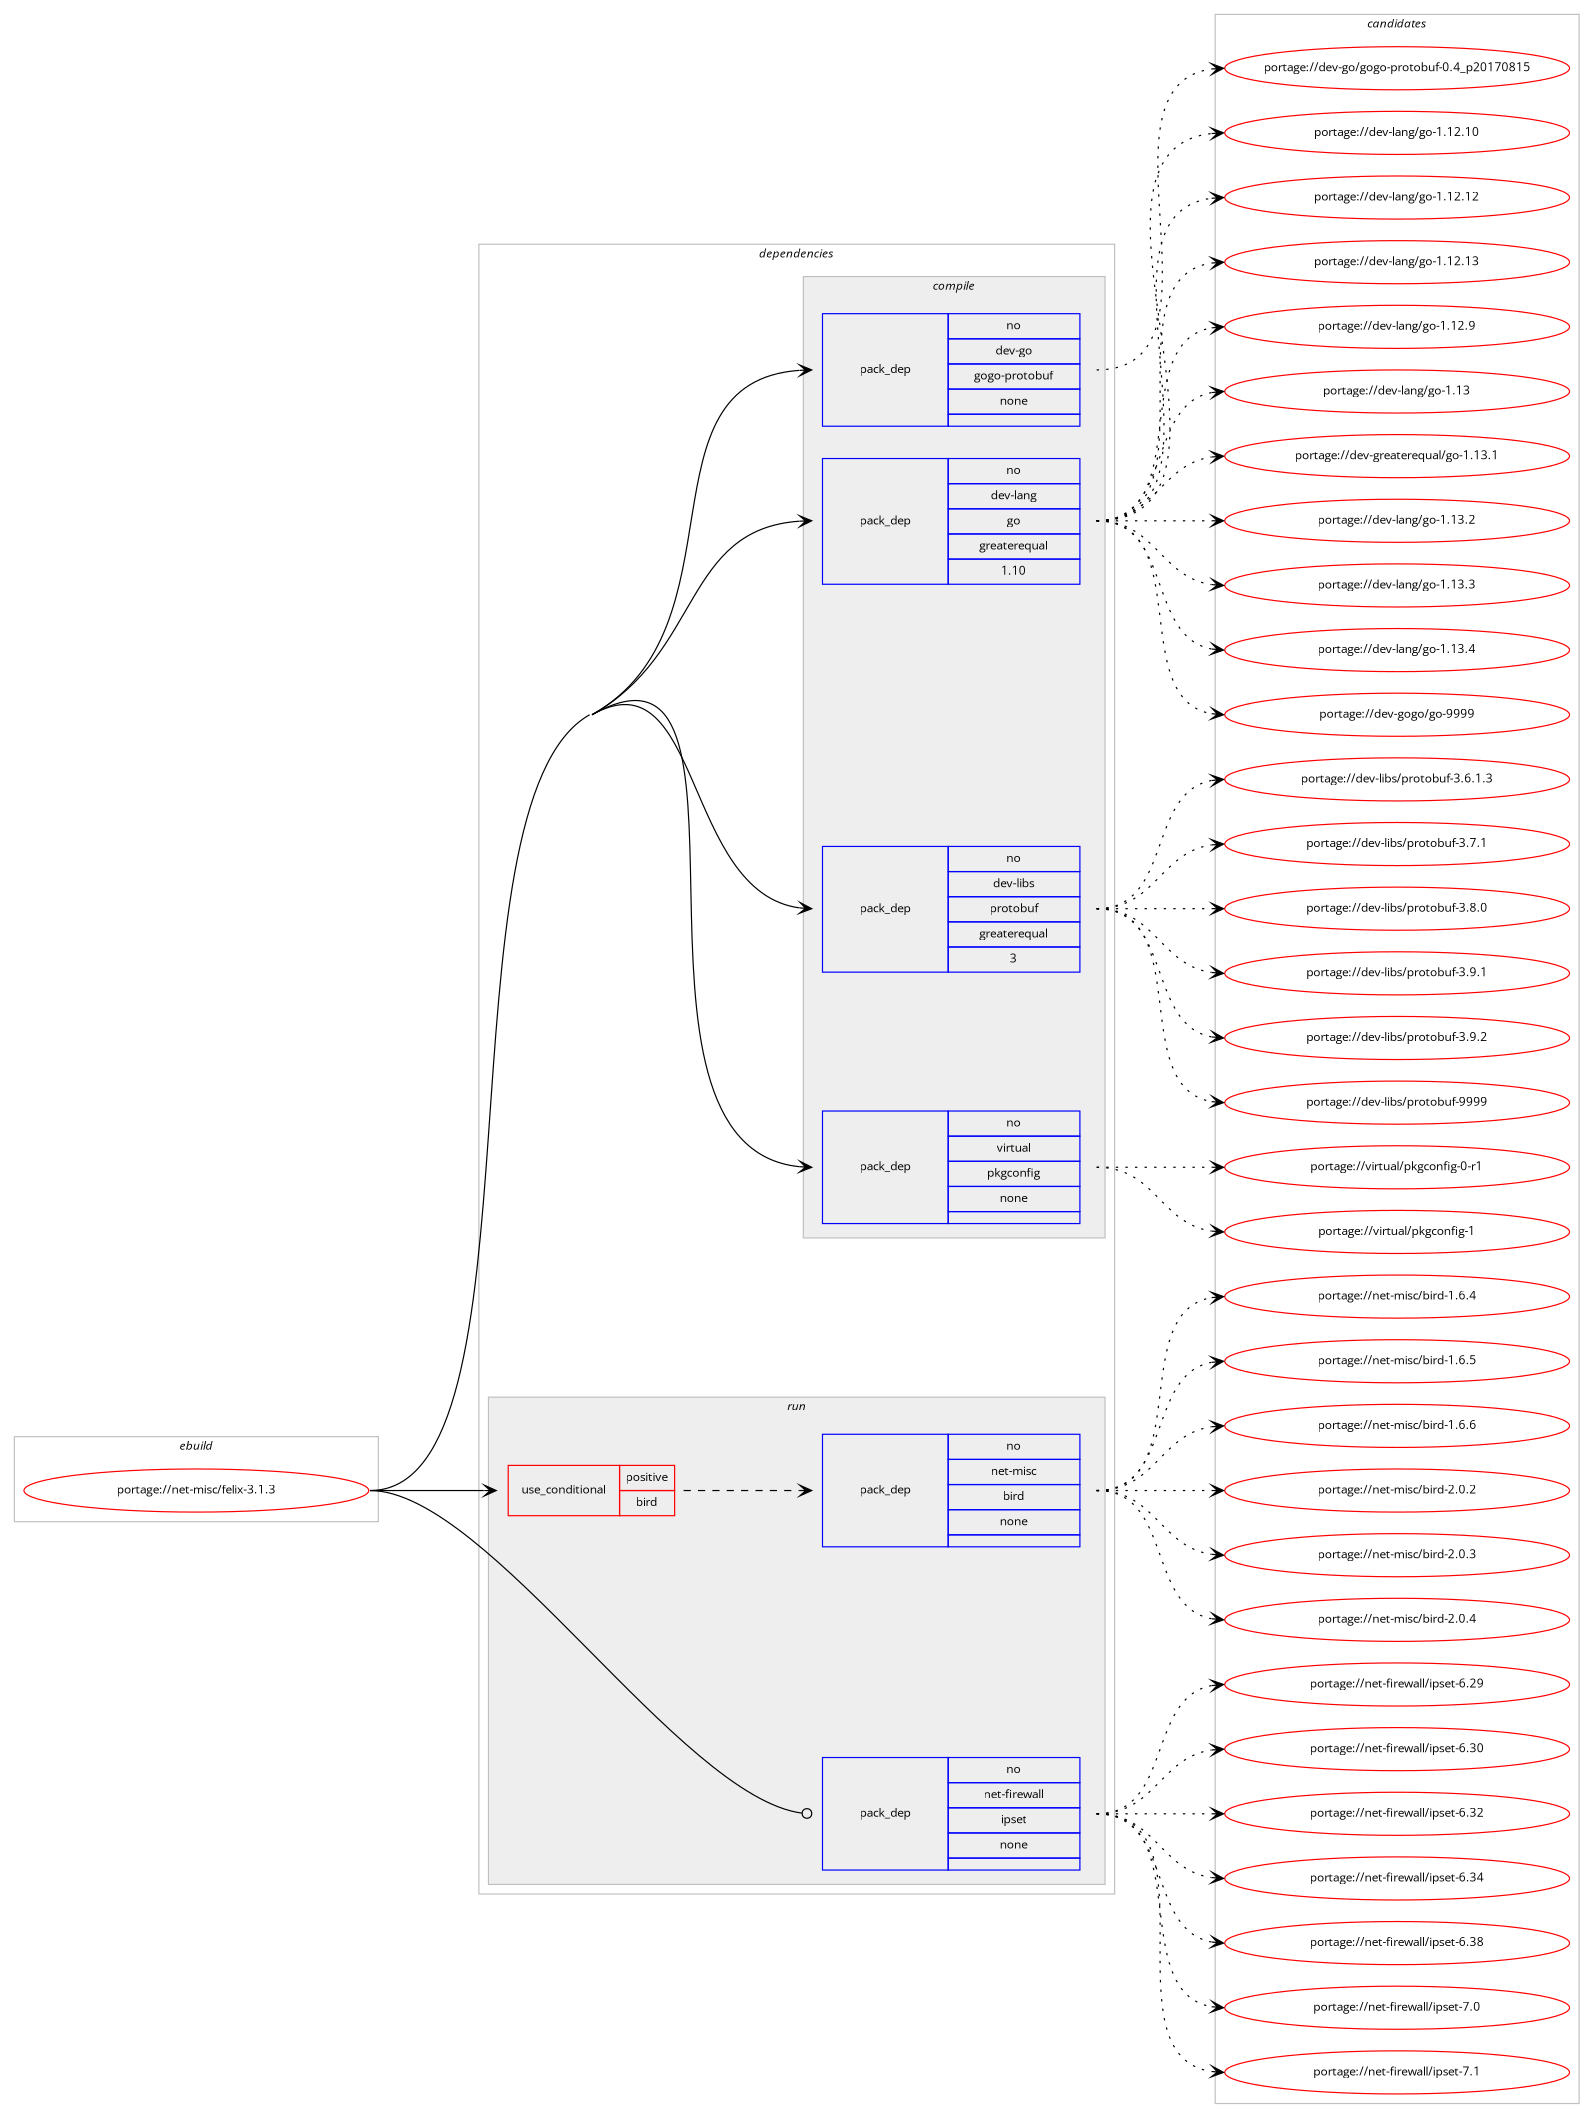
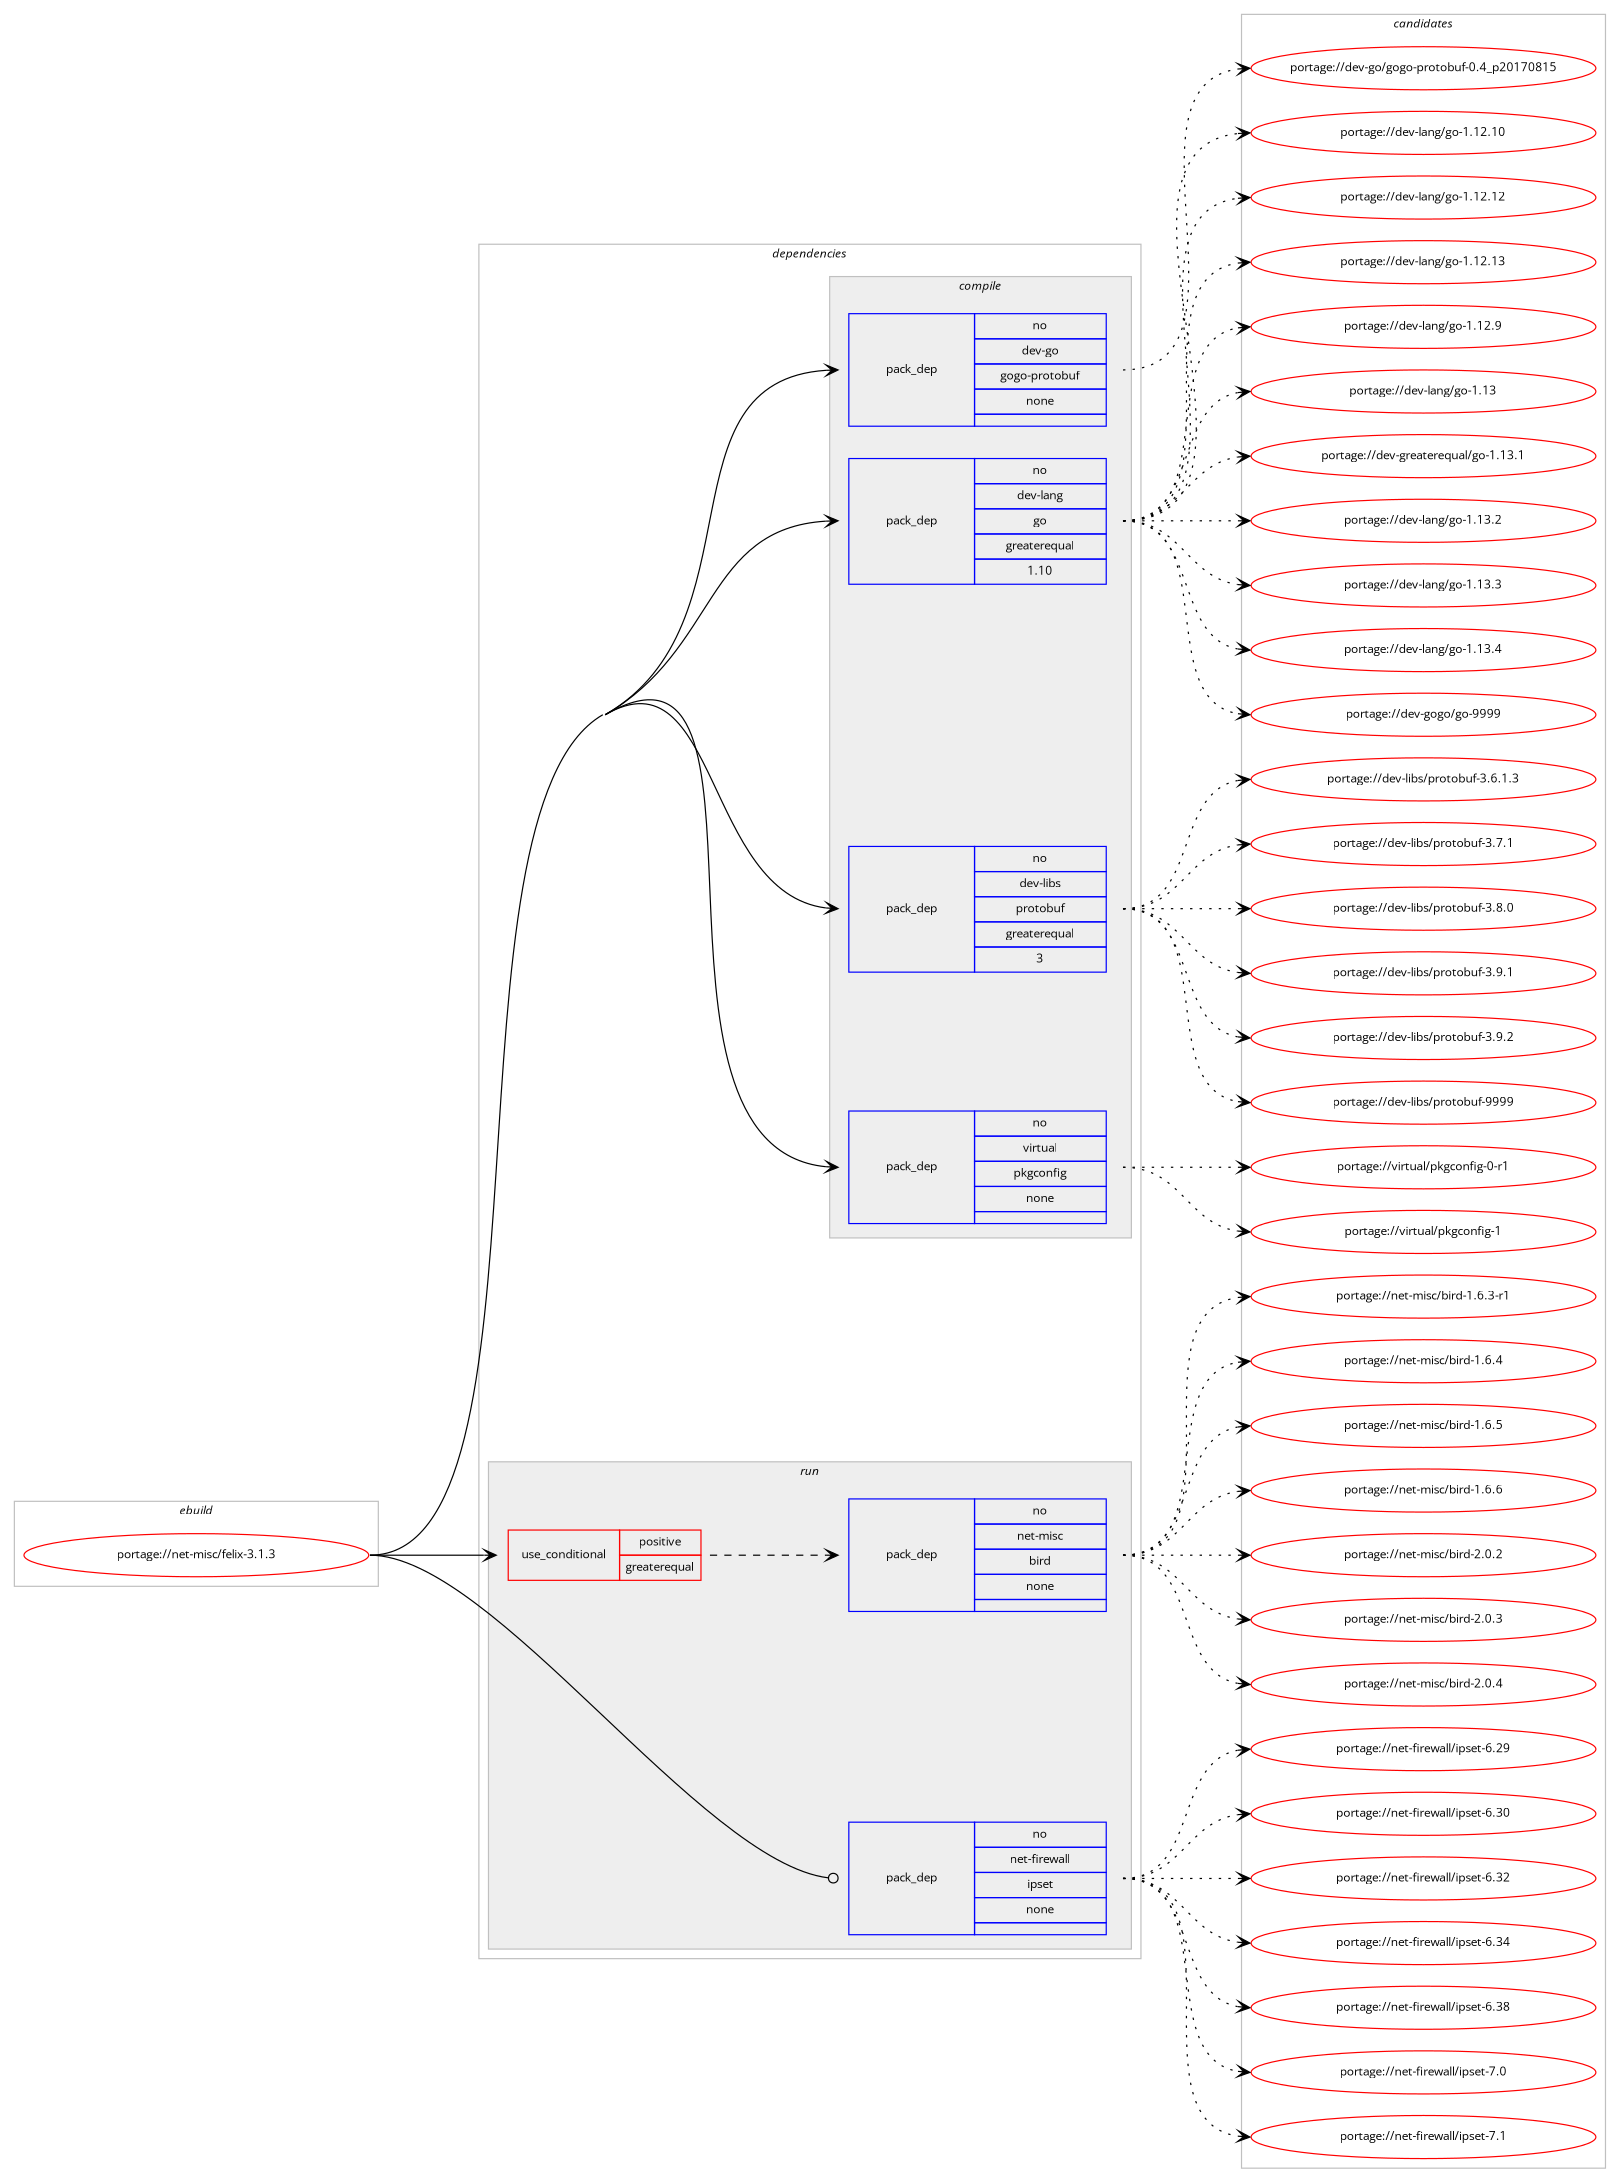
node "portage://net-misc/bird-1.6.3-r1": added
node "use_conditional": text "bird" -> "greaterequal"
